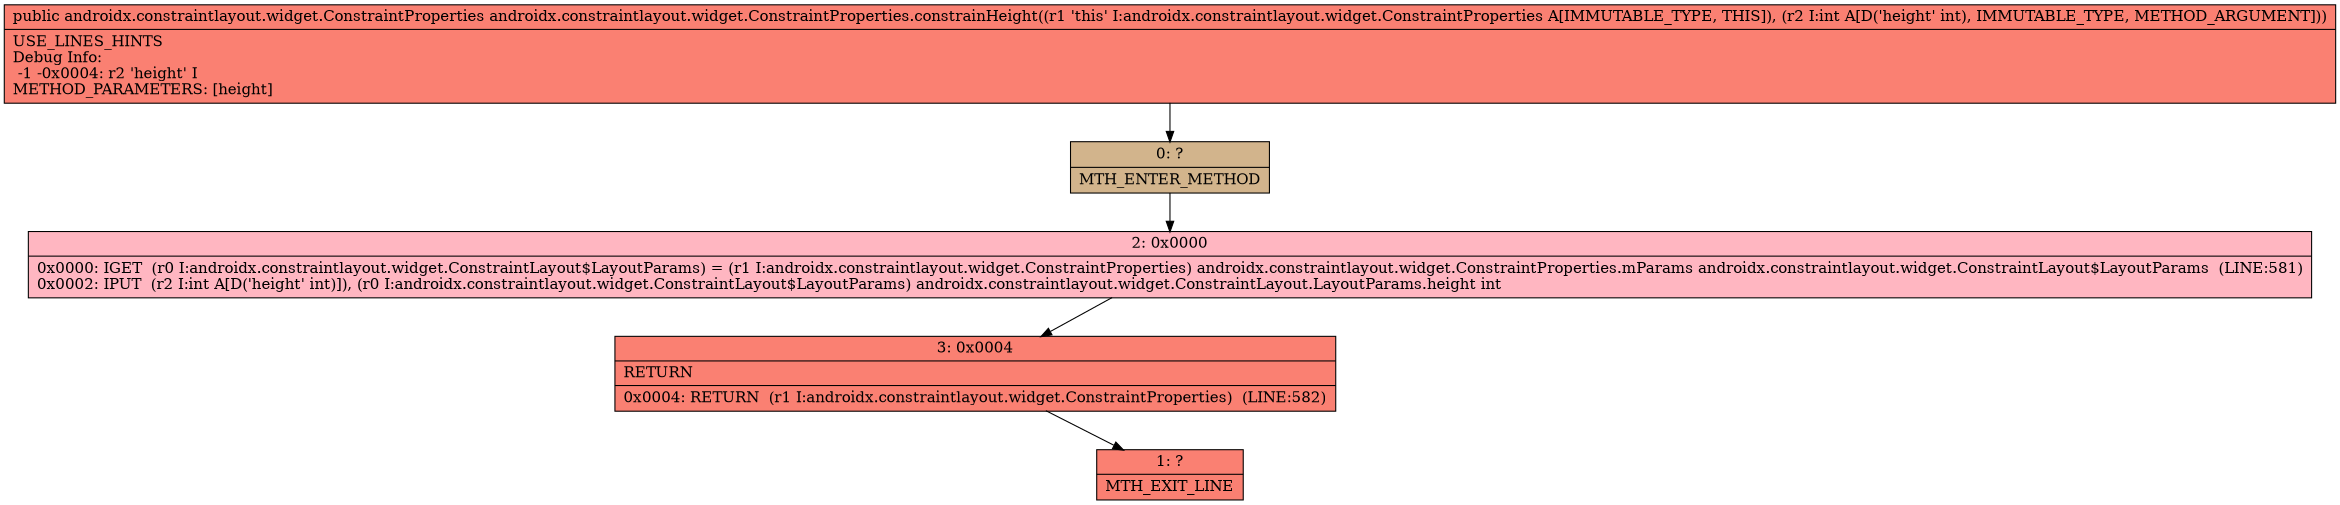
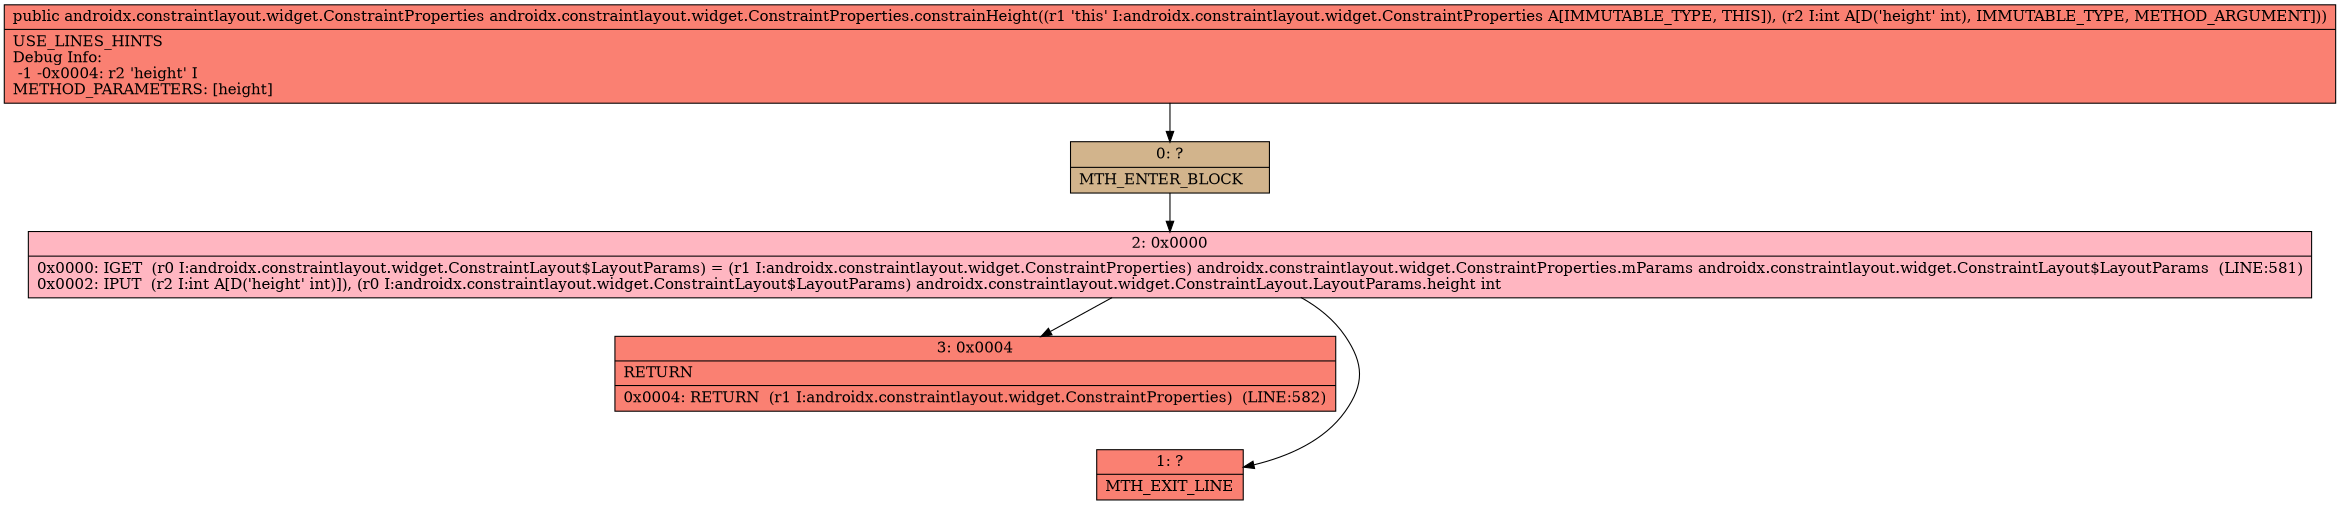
node "0: ?": text "MTH_ENTER_METHOD" -> "MTH_ENTER_BLOCK"
edge "3: 0x0004" -> "1: ?": now "2: 0x0000" -> "1: ?"
